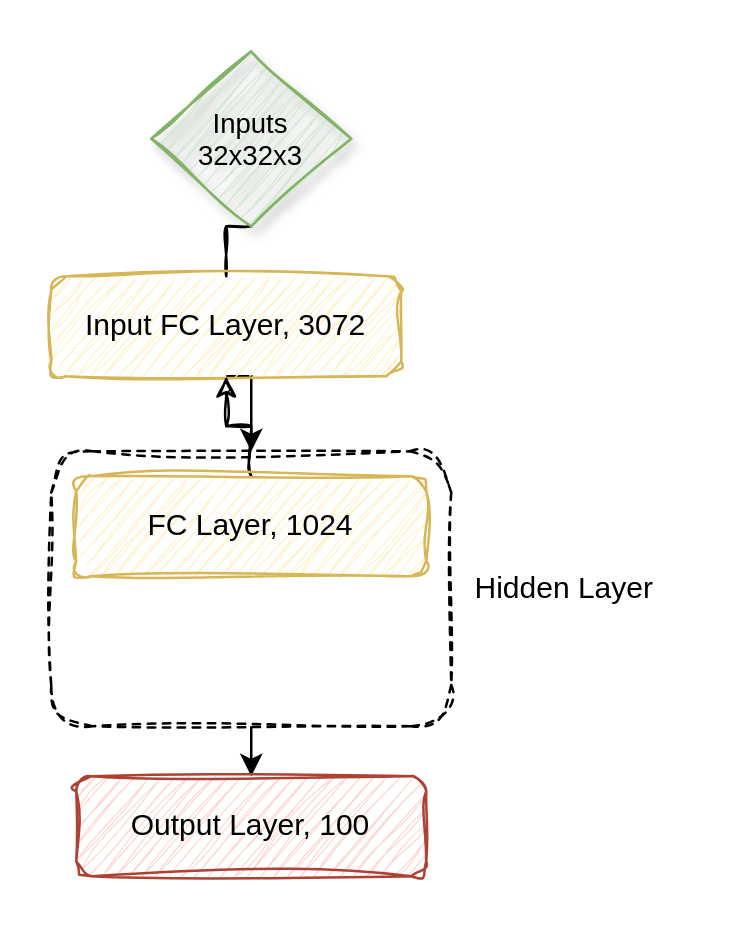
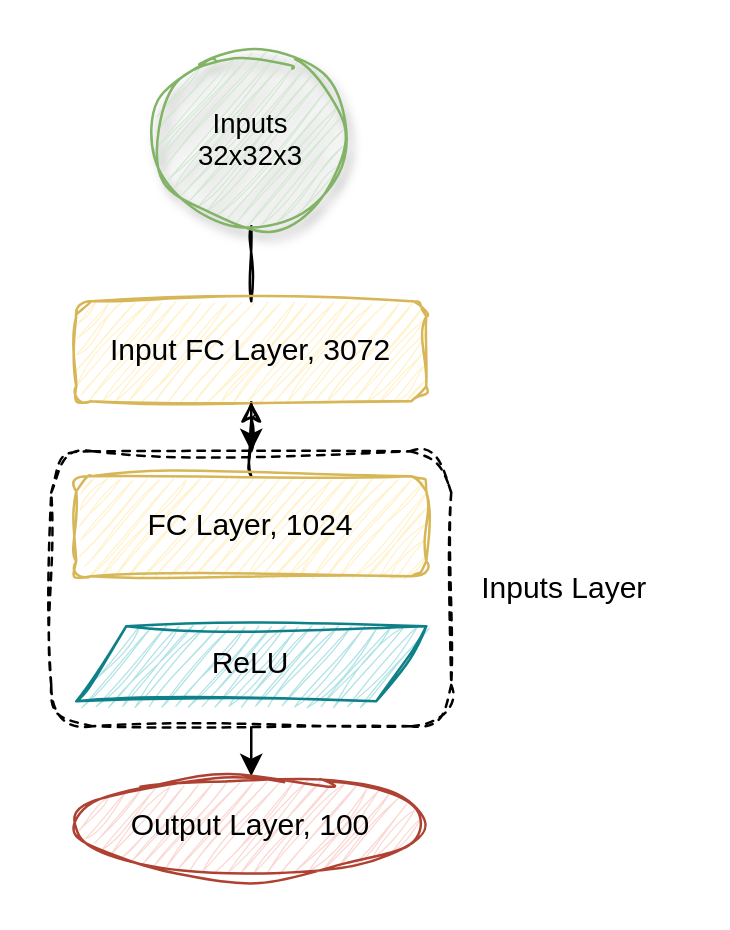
node "Inputs 32x32x3": shape diamond -> ellipse
node "Input FC Layer, 3072": moved (226, 326) -> (251, 351)
node "Hidden Layer": label "Hidden Layer" -> "Inputs Layer"
node "ReLU": added
node "Output Layer, 100": shape rounded rectangle -> ellipse
